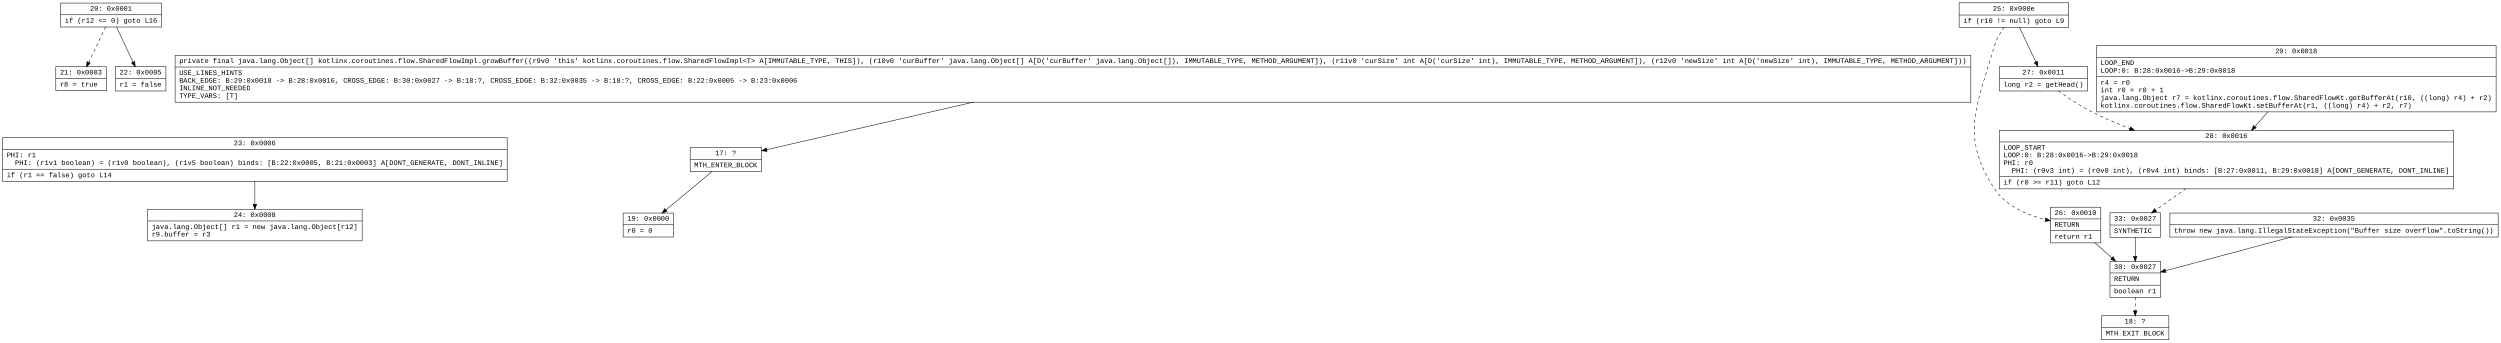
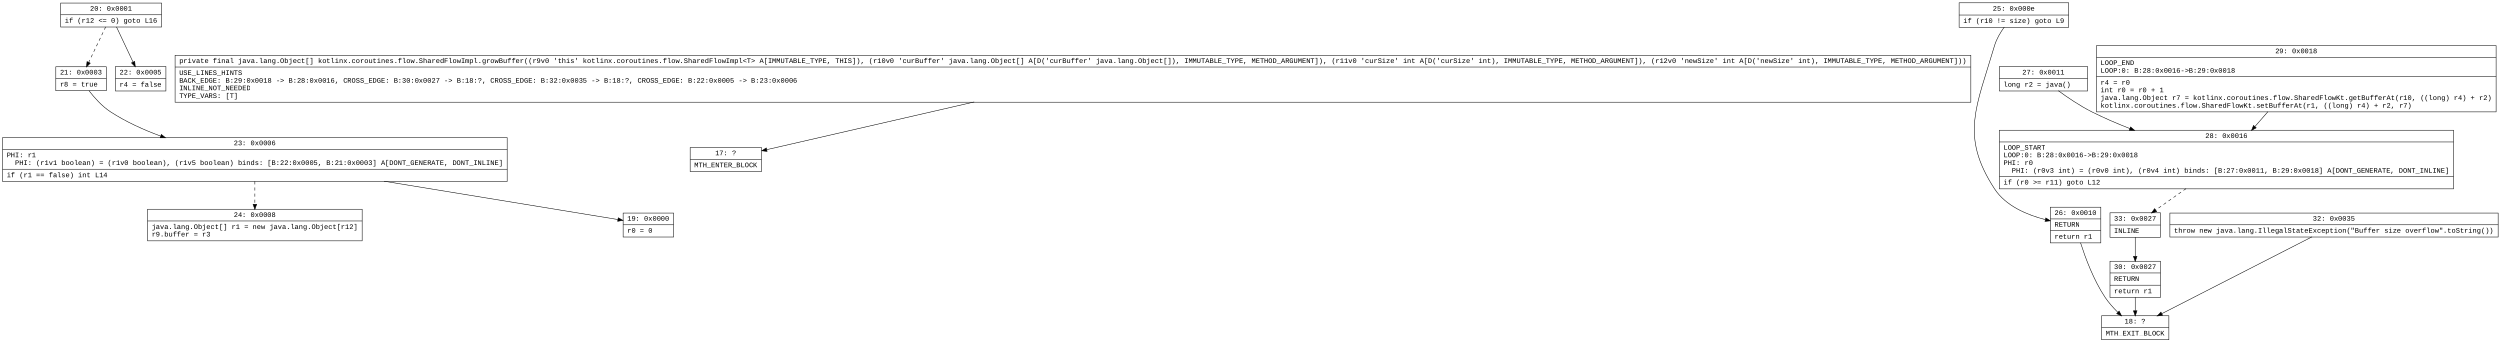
node "25: 0x000e": text "if (r10 != null) goto L9" -> "if (r10 != size) goto L9"
edge "25: 0x000e" -> "27: 0x0011": removed
node "22: 0x0005": text "r1 = false" -> "r4 = false"
node "27: 0x0011": text "long r2 = getHead()" -> "long r2 = java()"
edge "27: 0x0011" -> "28: 0x0016": style dashed -> solid
edge "21: 0x0003" -> "23: 0x0006": added
edge "25: 0x000e" -> "26: 0x0010": style dashed -> solid
node "23: 0x0006": text "if (r1 == false) goto L14" -> "if (r1 == false) int L14"
edge "17: ?" -> "19: 0x0000": now "23: 0x0006" -> "19: 0x0000"
edge "23: 0x0006" -> "24: 0x0008": style solid -> dashed
node "33: 0x0027": text "SYNTHETIC" -> "INLINE"
edge "26: 0x0010" -> "30: 0x0027": now "26: 0x0010" -> "18: ?"
edge "32: 0x0035" -> "30: 0x0027": now "32: 0x0035" -> "18: ?"
node "30: 0x0027": text "boolean r1" -> "return r1"
edge "30: 0x0027" -> "18: ?": style dashed -> solid
